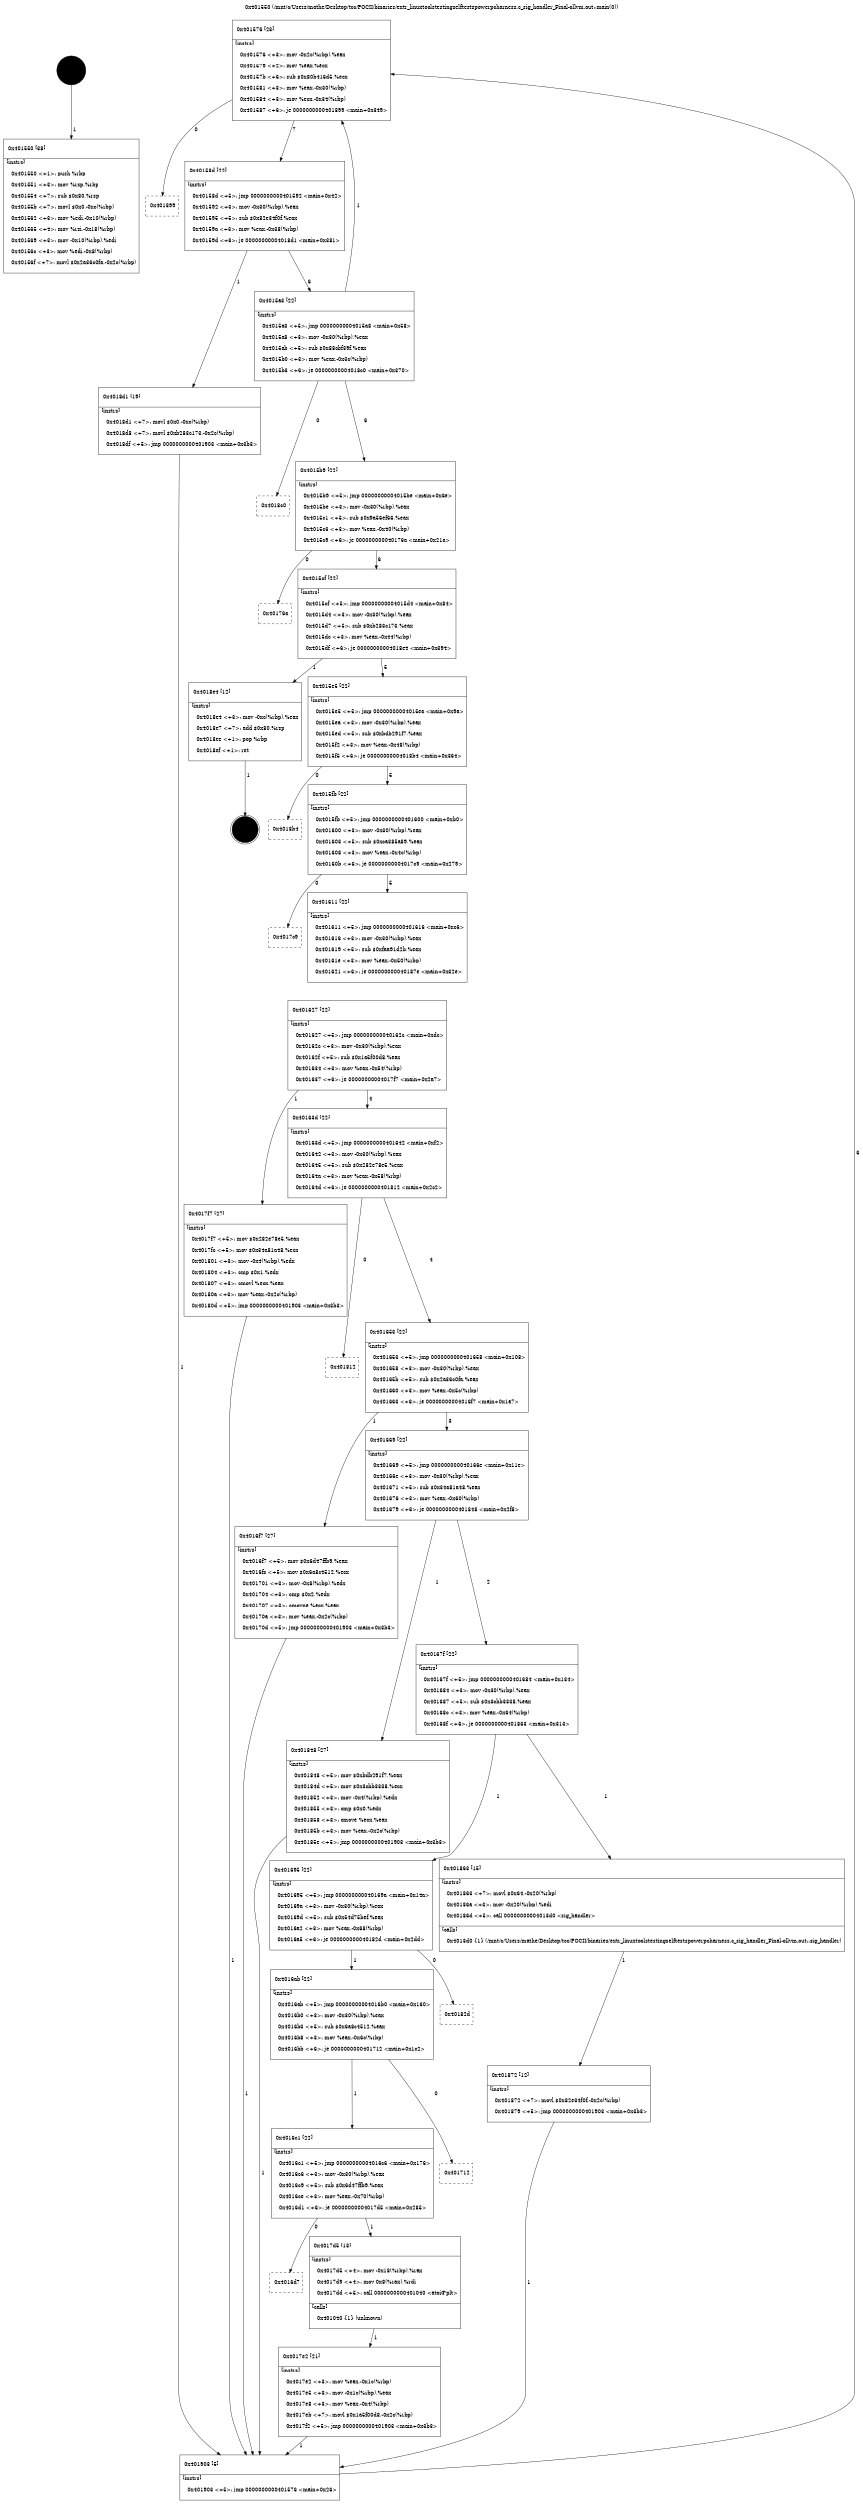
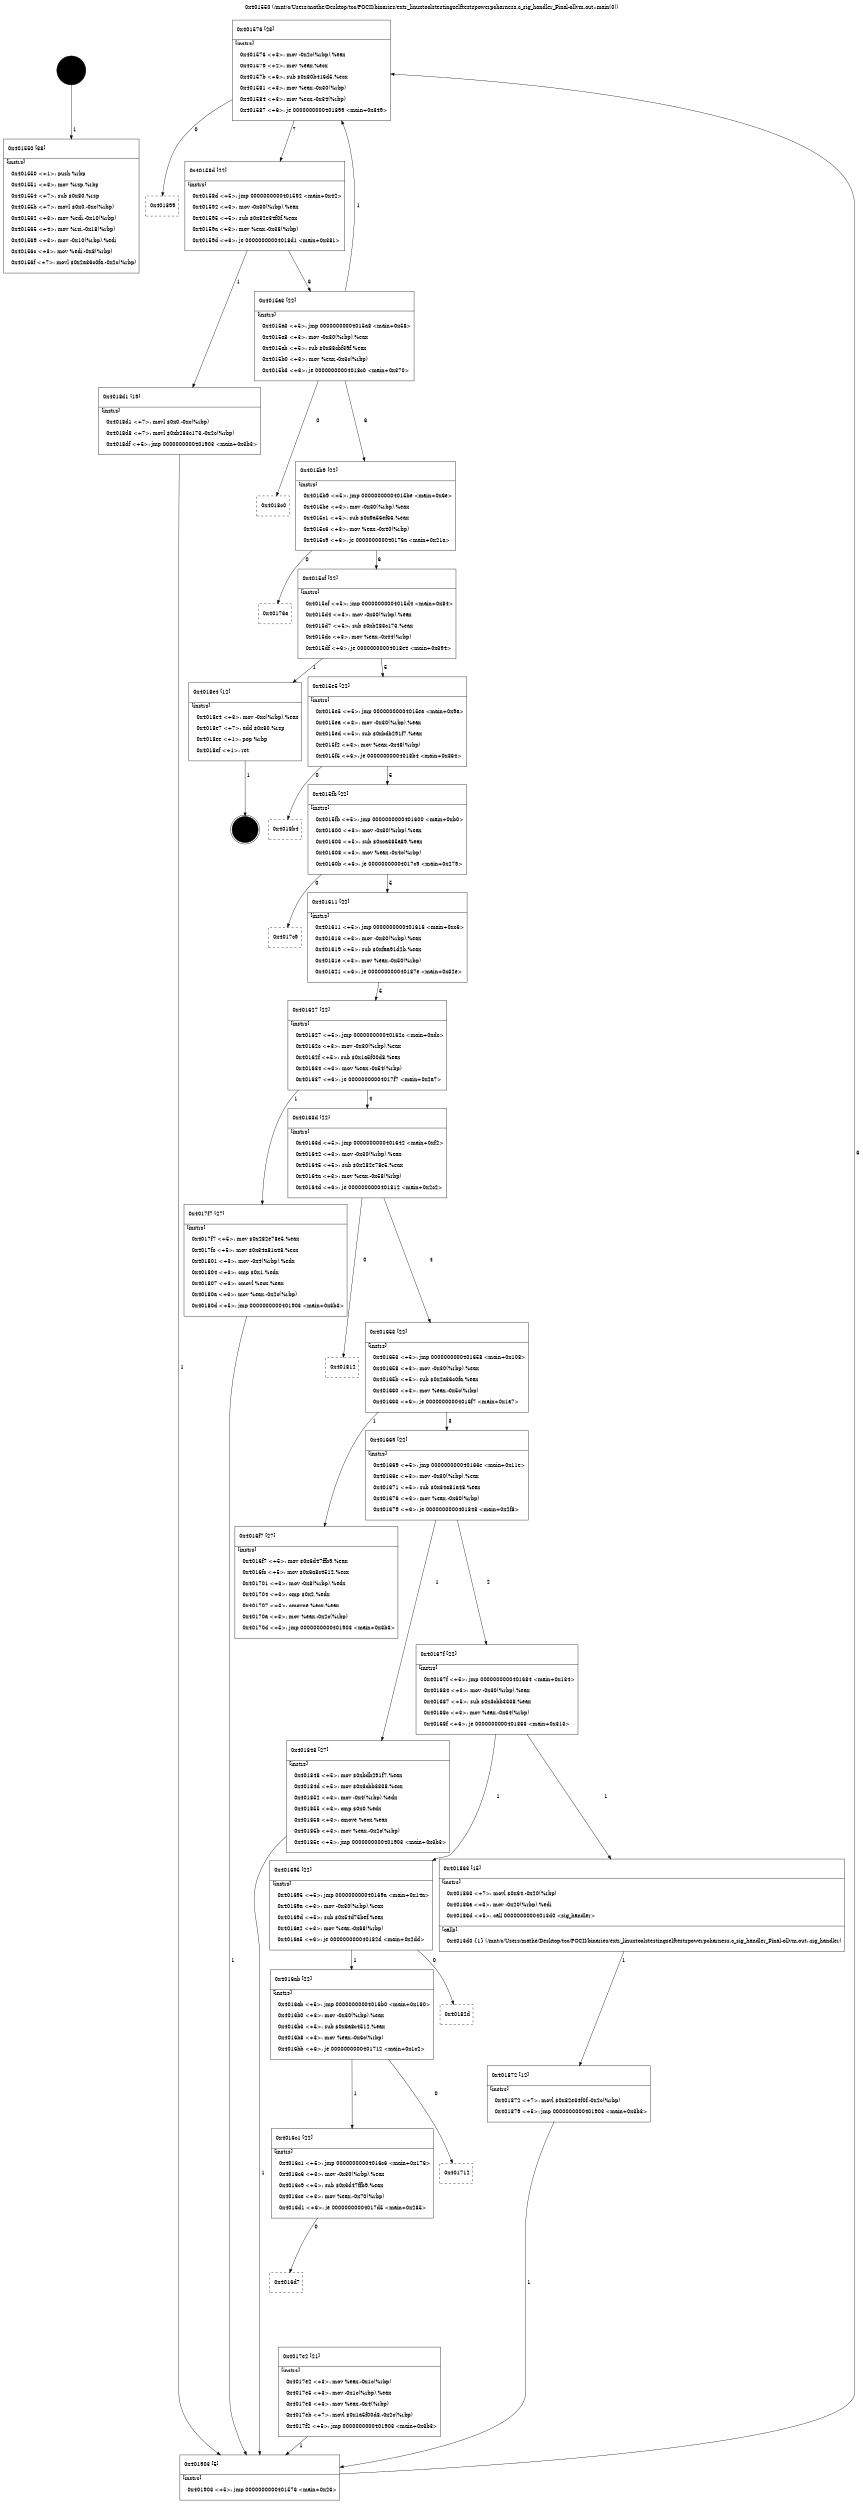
edge "0x401611 [22]" -> "0x401627 [22]": added, label "5"
edge "0x4016f7 [27]" -> "0x401903 [5]": removed, label "1"
node "0x4017d5 [13]": removed
